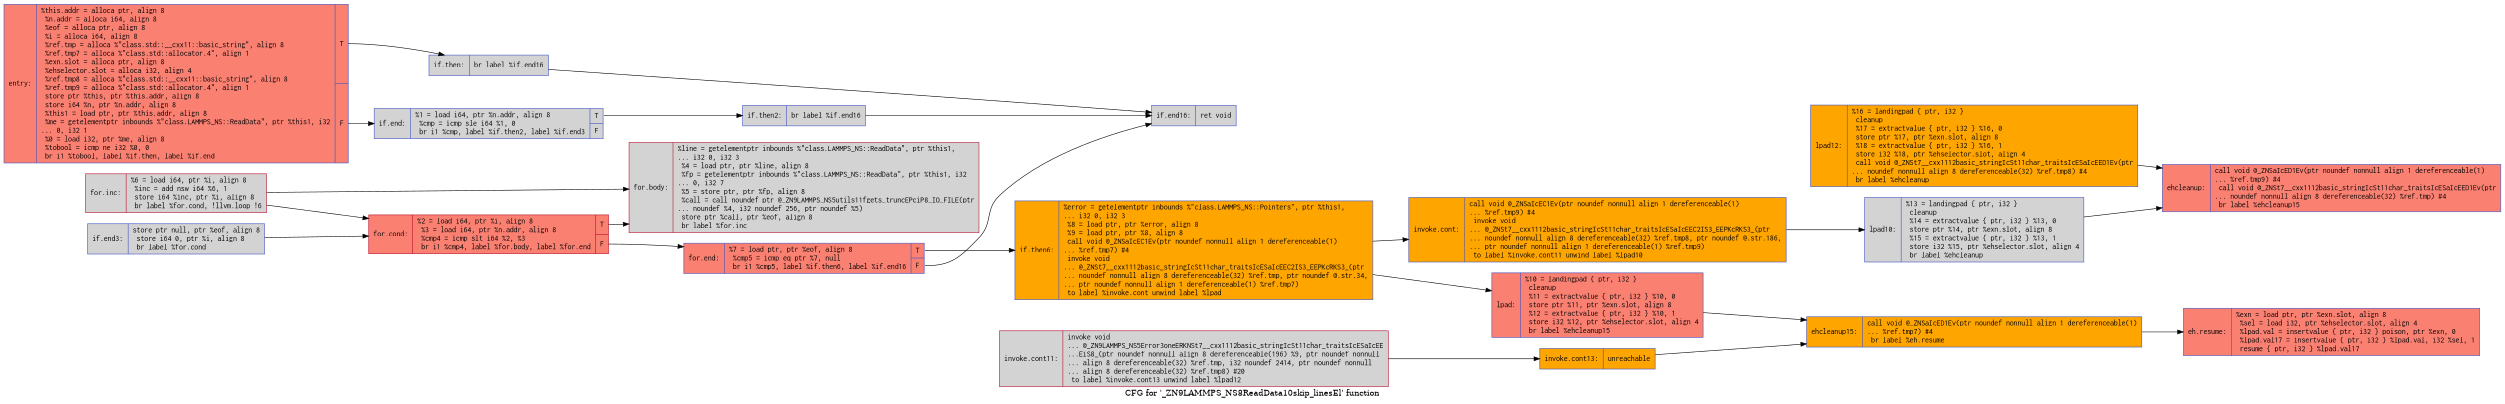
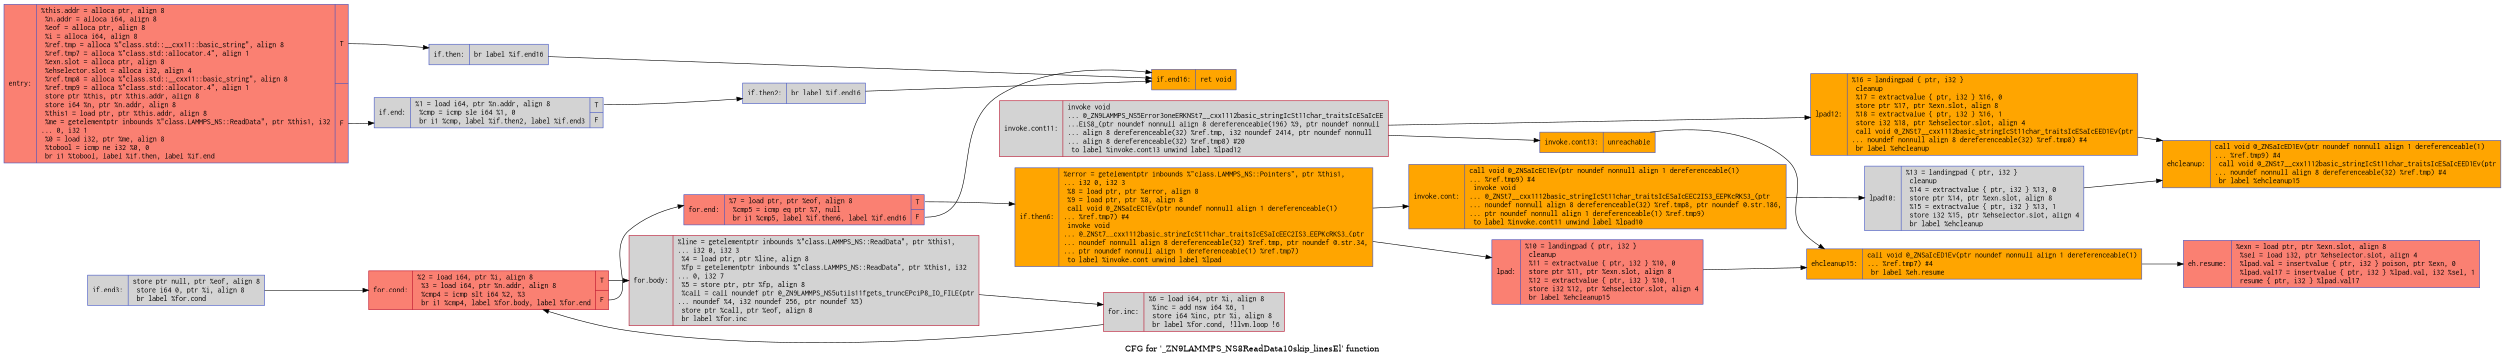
node "if.end16:": fillcolor lightgrey -> orange
edge "invoke.cont11:" -> "lpad12:": added
node "ehcleanup:": fillcolor salmon -> orange
edge "for.inc:" -> "for.body:": reversed
